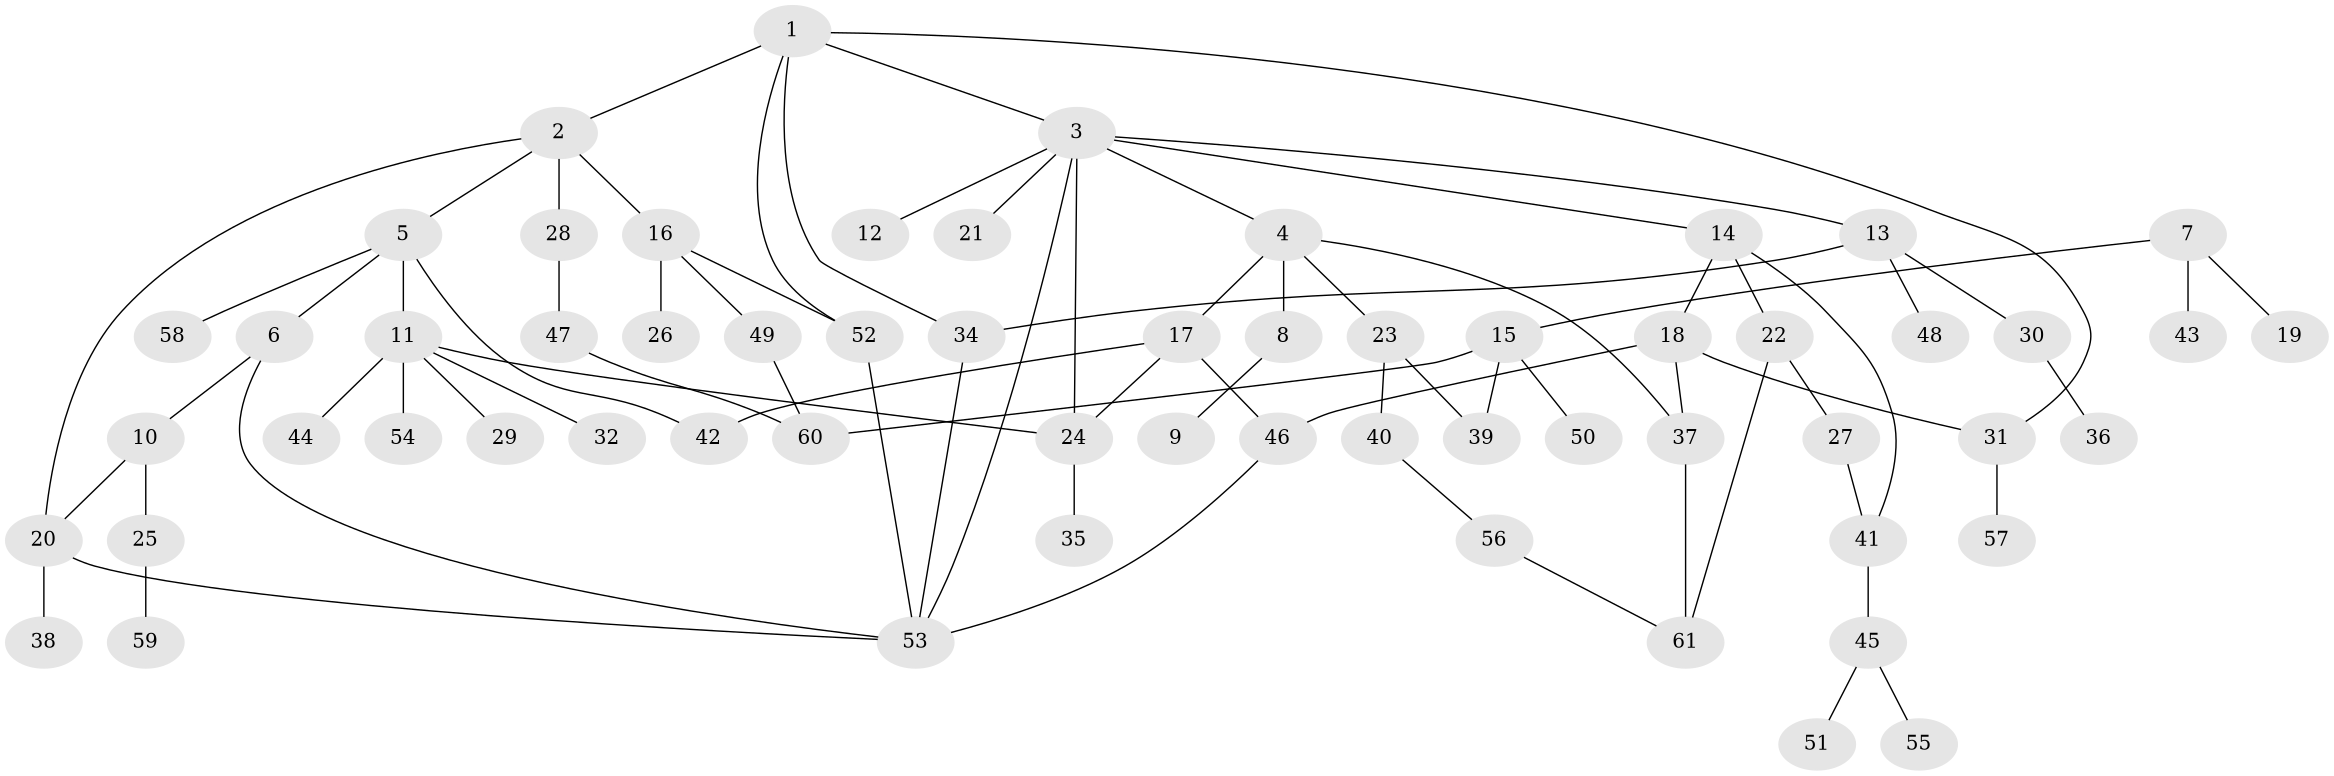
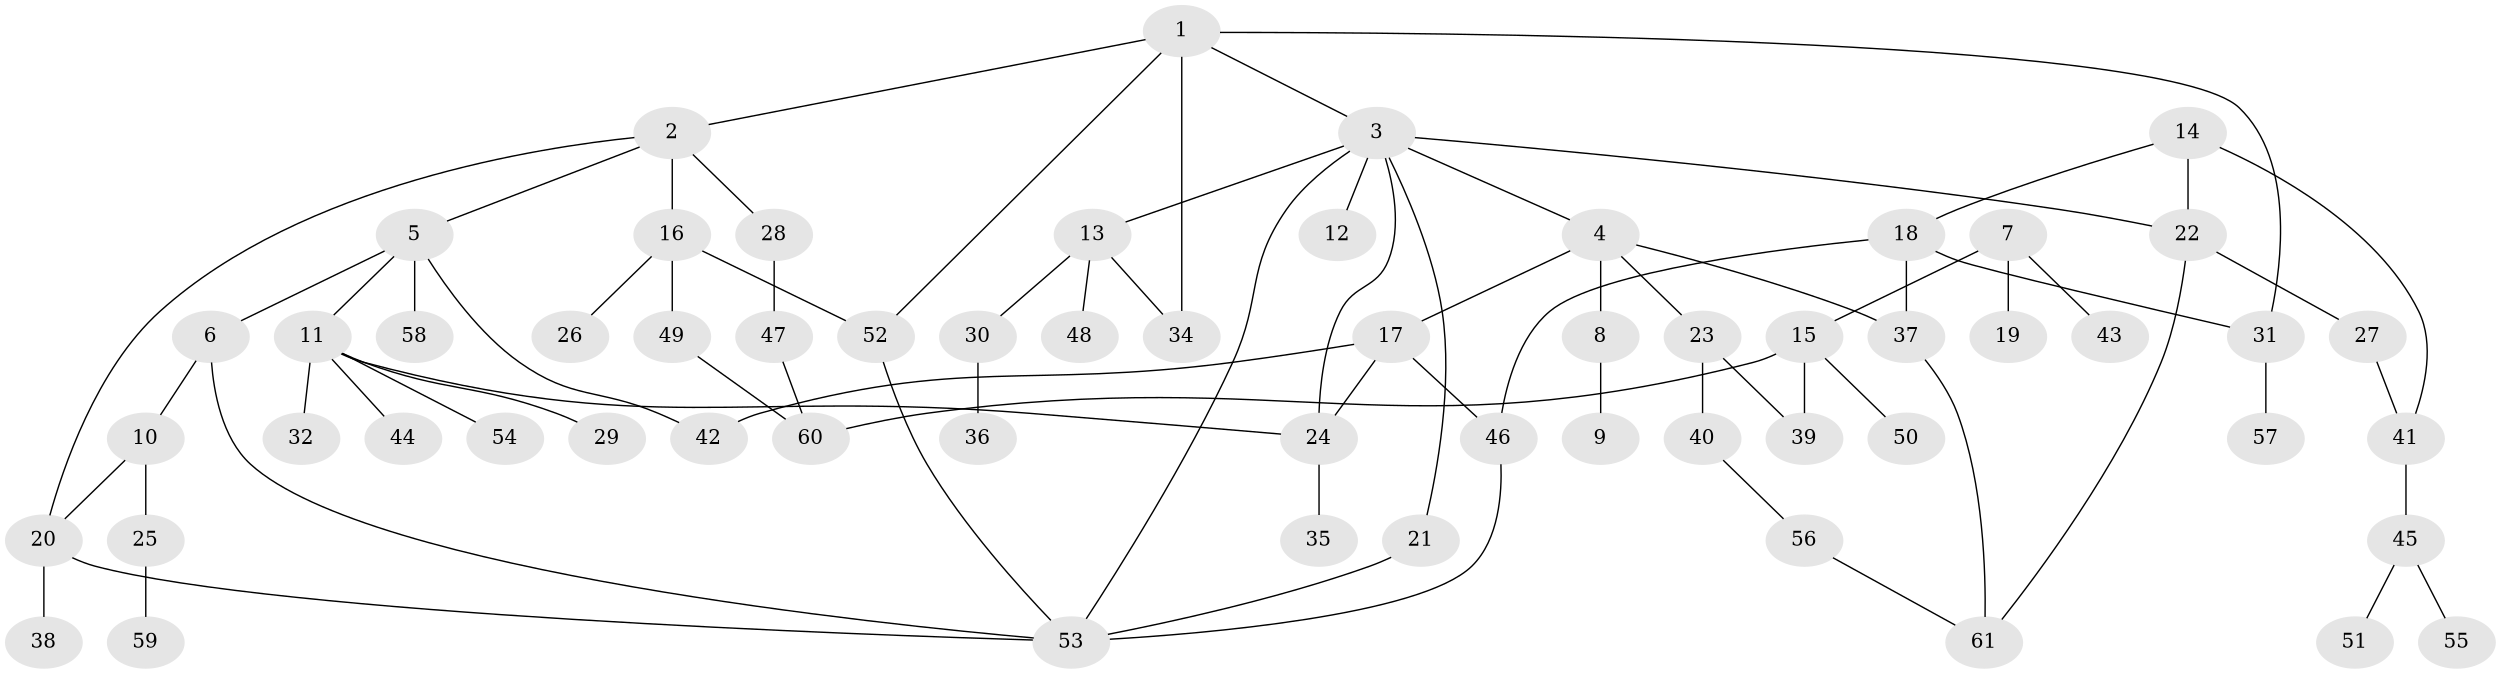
edge "3" -- "14": now "3" -- "22"
edge "34" -- "53": now "21" -- "53"
